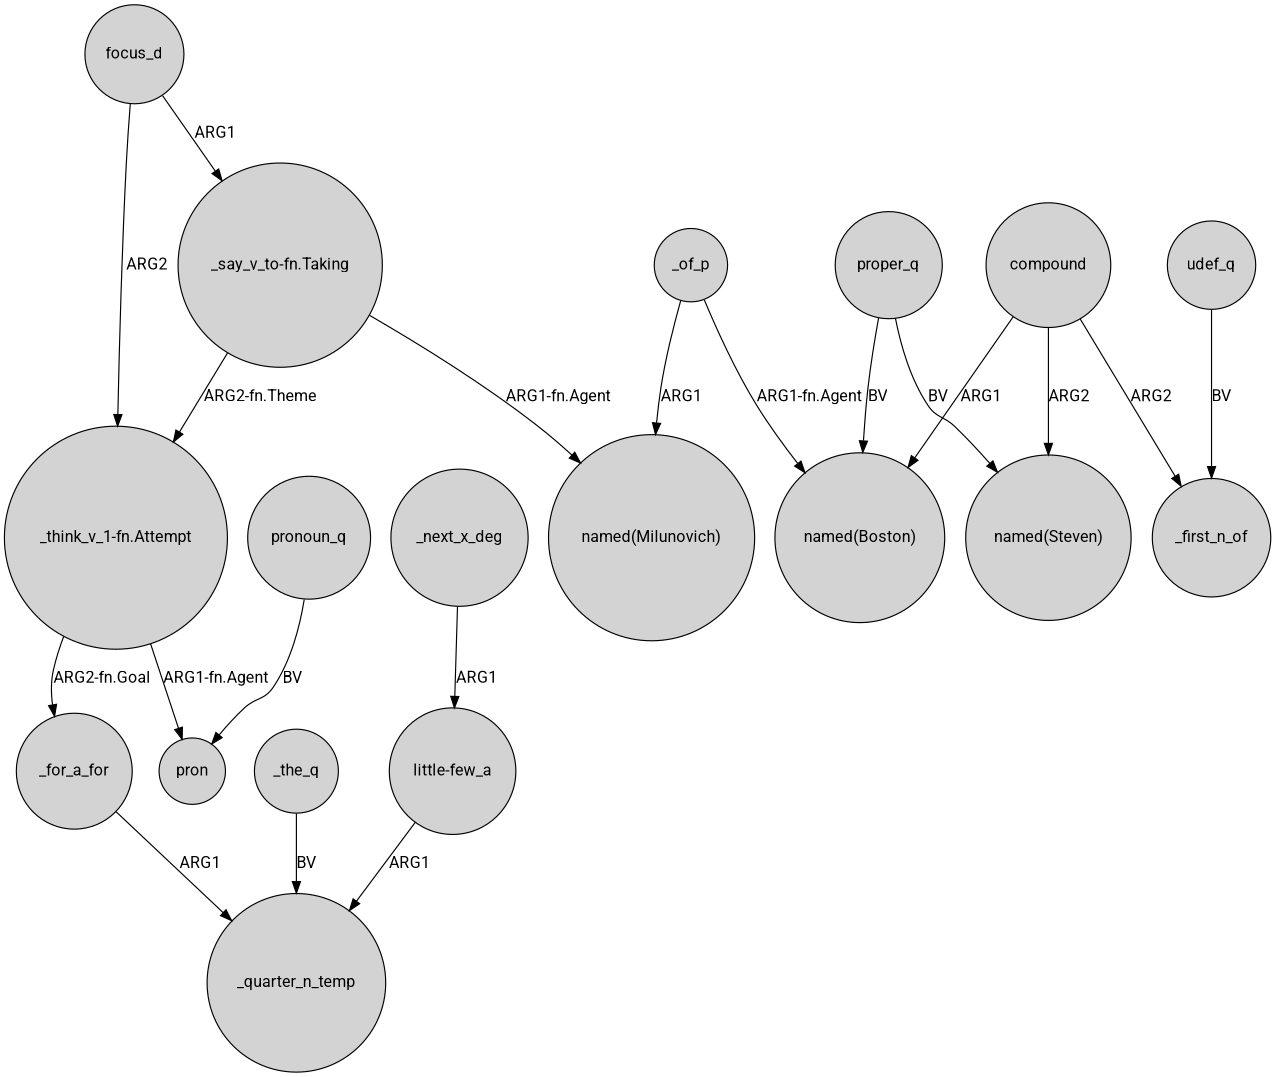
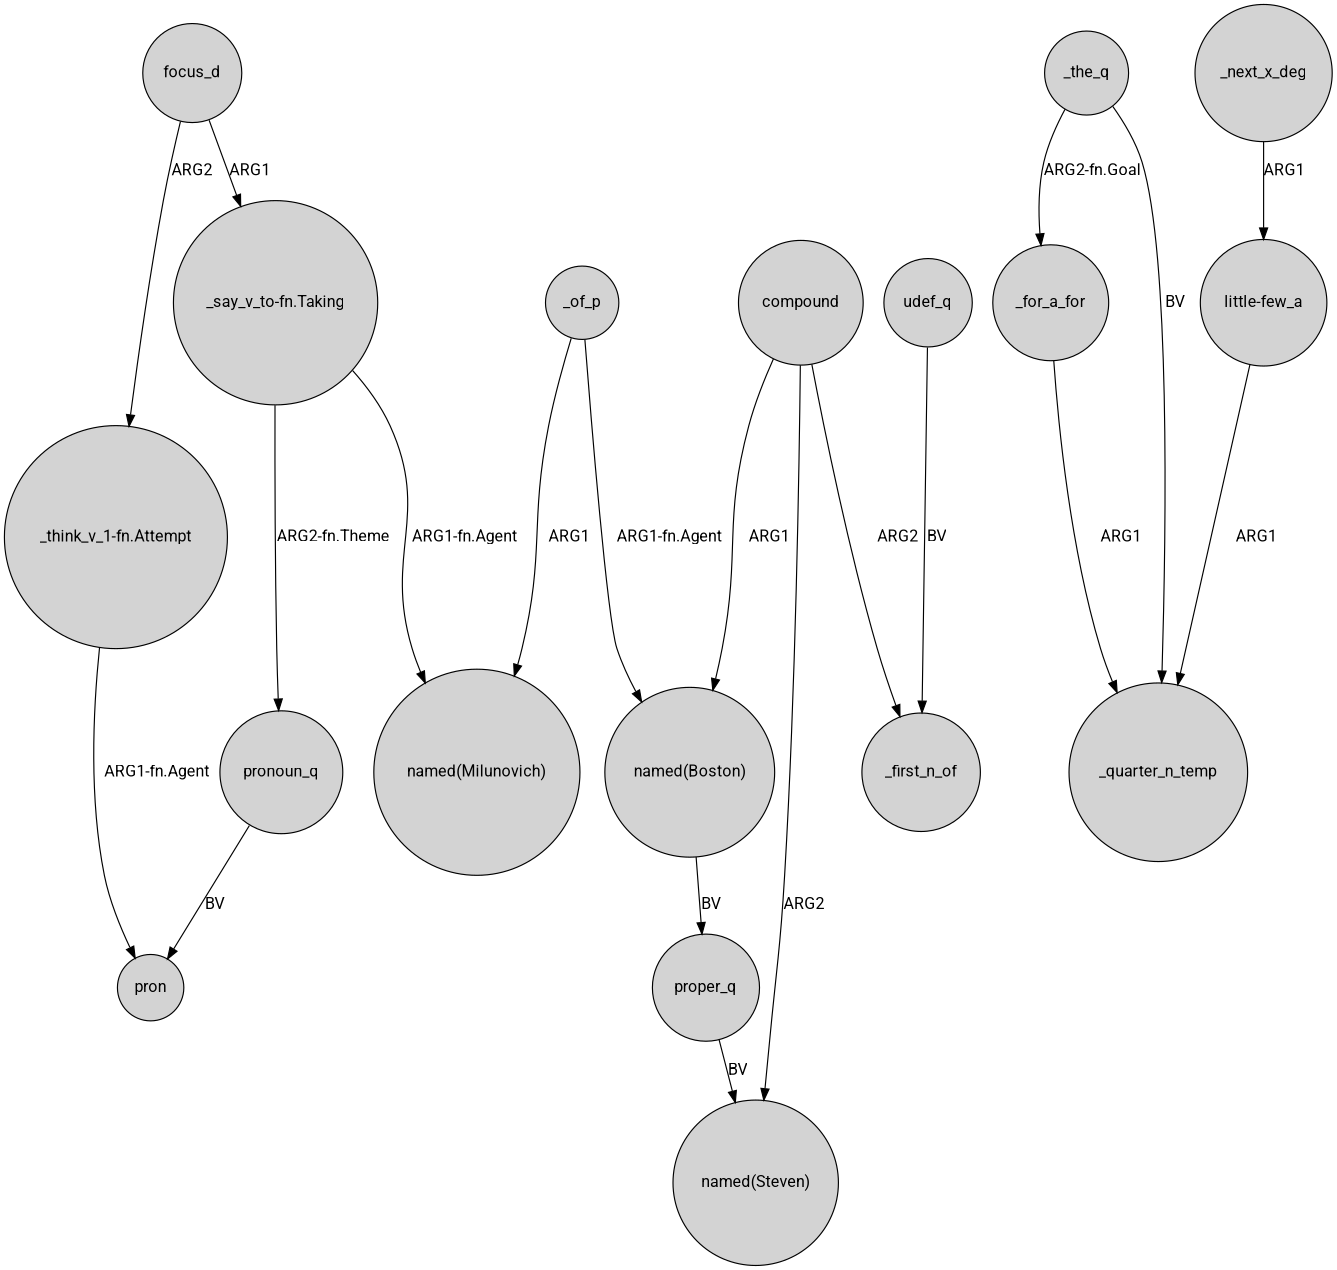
edge "proper_q" -> "named(Boston)": reversed
edge "_say_v_to-fn.Taking" -> "_think_v_1-fn.Attempt": now "_say_v_to-fn.Taking" -> "pronoun_q"
edge "_think_v_1-fn.Attempt" -> "_for_a_for": now "_the_q" -> "_for_a_for"
